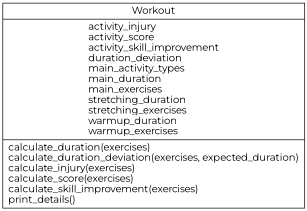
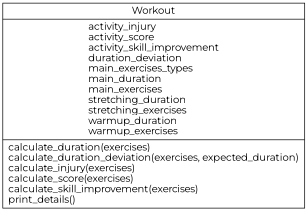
node "Workout": text "main_activity_types" -> "main_exercises_types"
